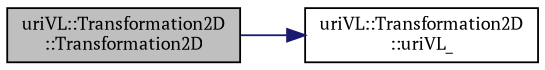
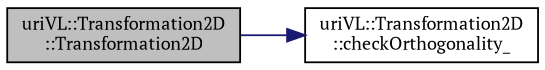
node "uriVL::Transformation2D ::uriVL_": label "uriVL::Transformation2D ::uriVL_" -> "uriVL::Transformation2D ::checkOrthogonality_"
